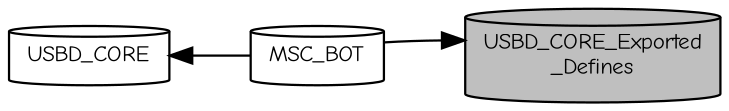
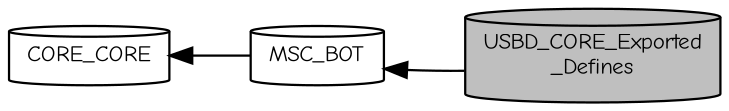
edge "MSC_BOT" -> "USBD_CORE_Exported _Defines": reversed
node "USBD_CORE": label "USBD_CORE" -> "CORE_CORE"
